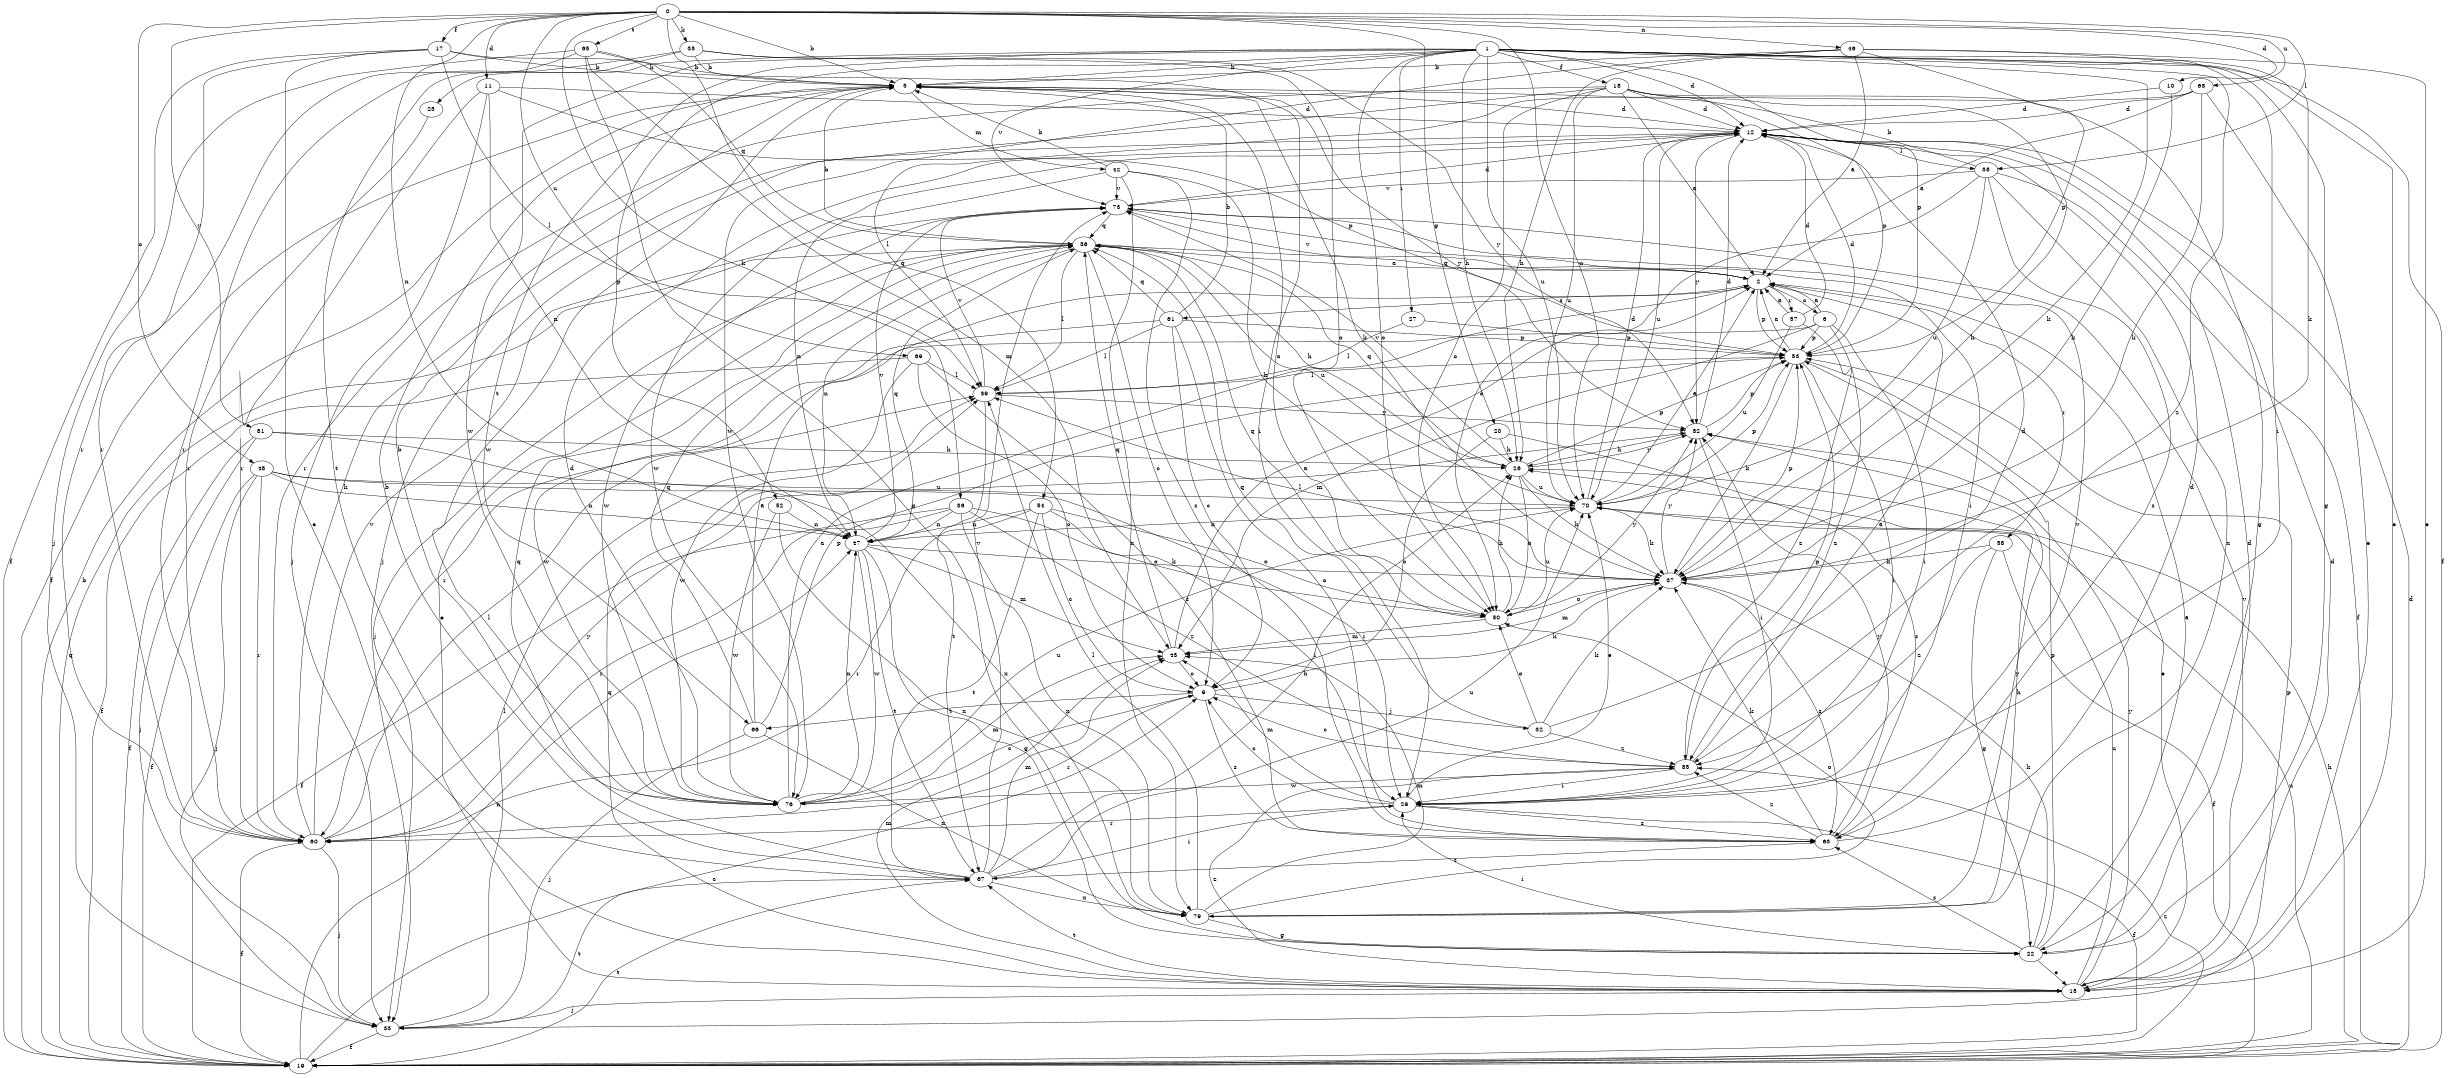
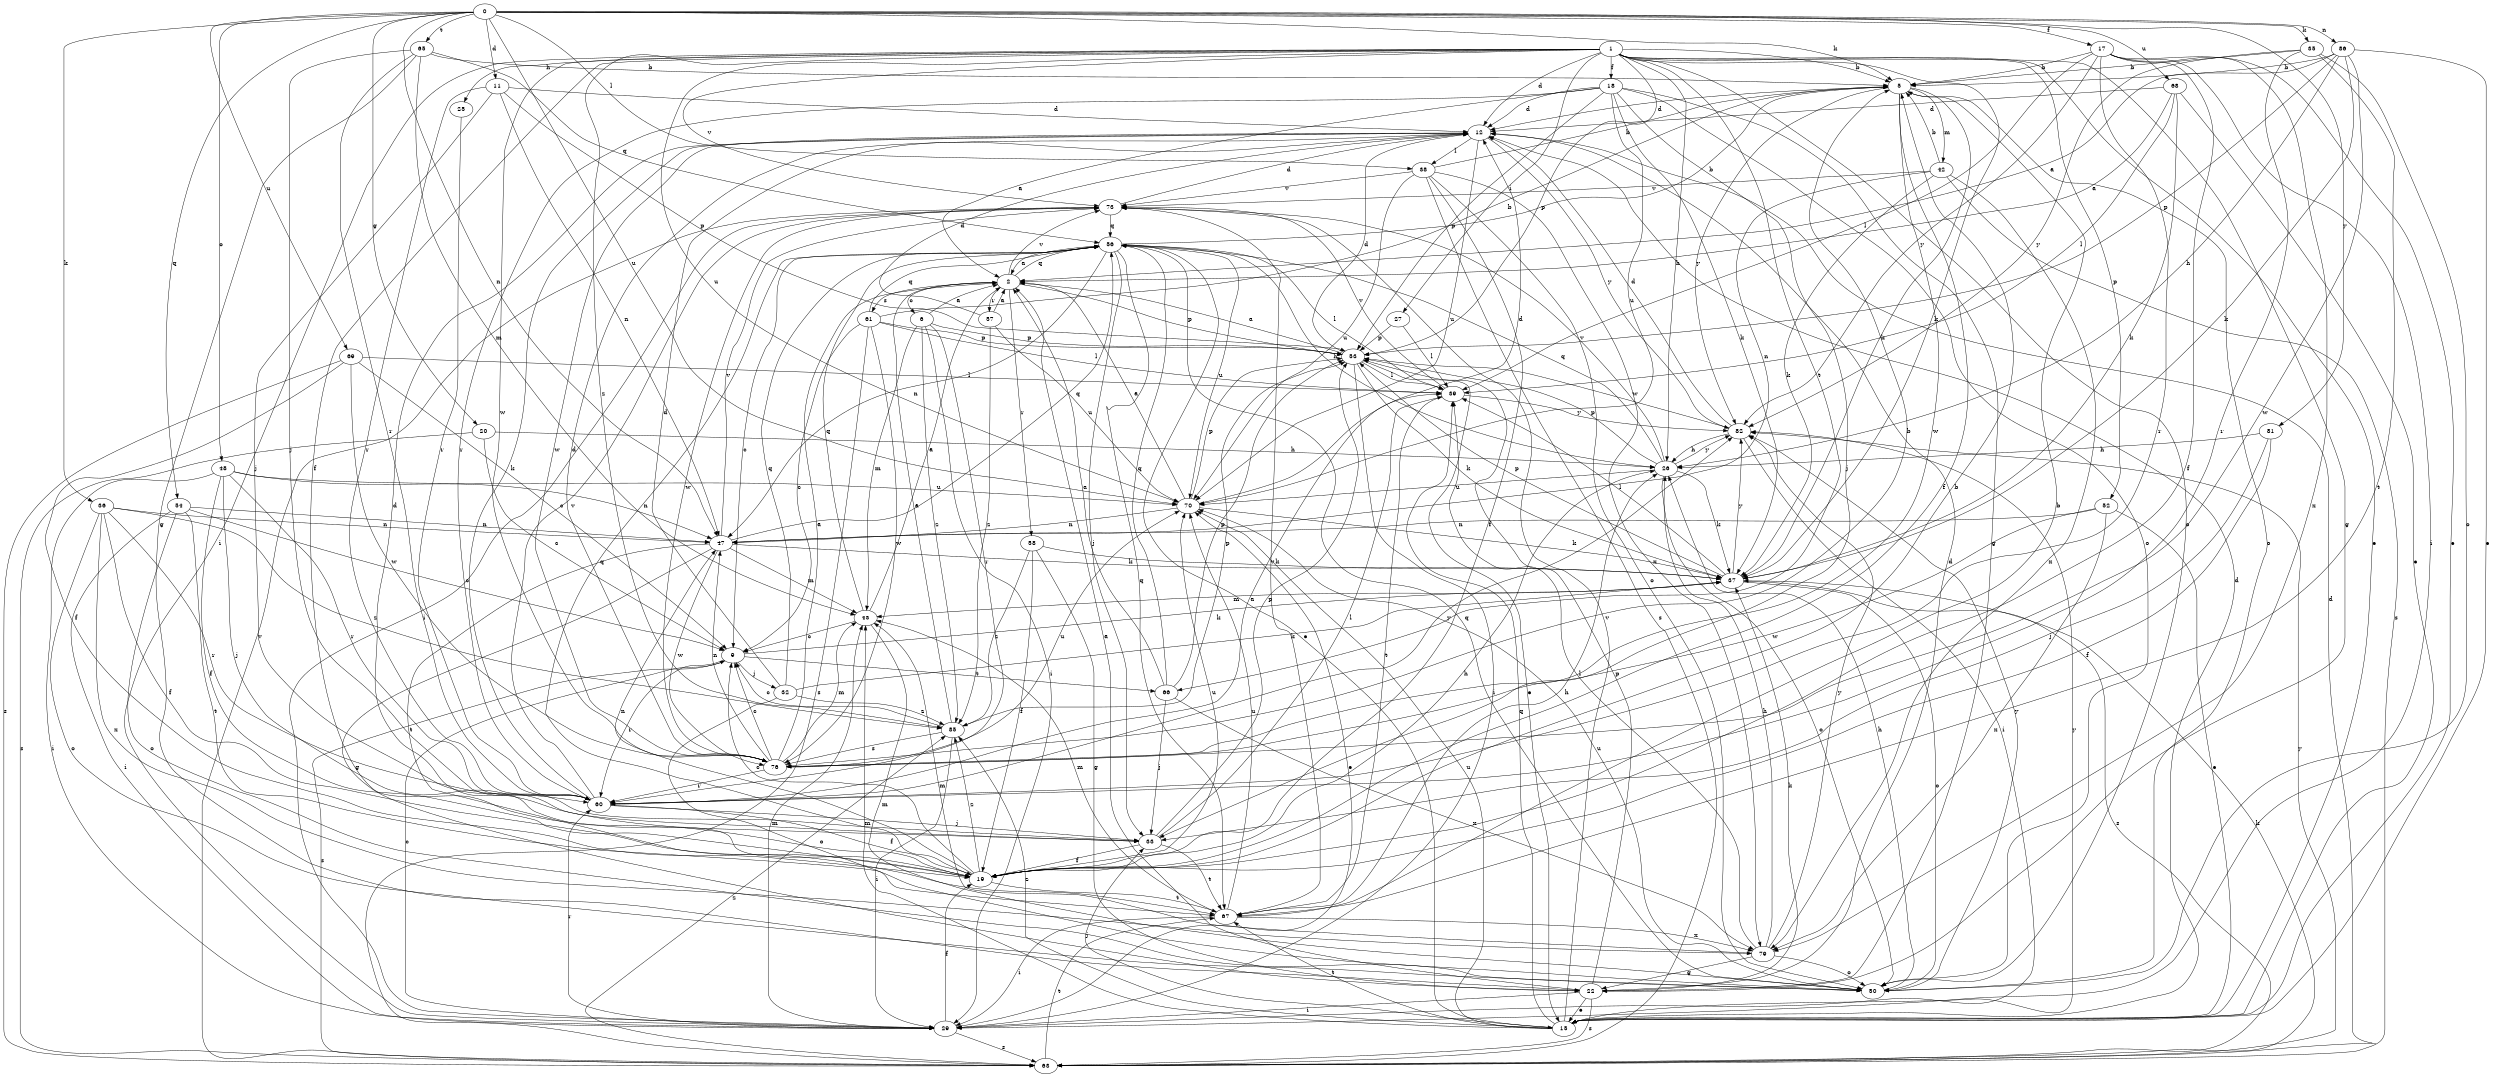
edge "0" -> "5": label "b" -> "k"
node "46": label "46" -> "86"
node "10": removed
edge "17" -> "82": added, label "y"
edge "82" -> "53": label "p" -> "w"
edge "81" -> "79": now "17" -> "79"
edge "67" -> "56": reversed
edge "61" -> "63": label "o" -> "s"
edge "60" -> "39": label "l" -> "a"
edge "50" -> "43": reversed
edge "54" -> "60": now "76" -> "60"
edge "85" -> "76": label "w" -> "s"
edge "52" -> "15": added, label "e"
